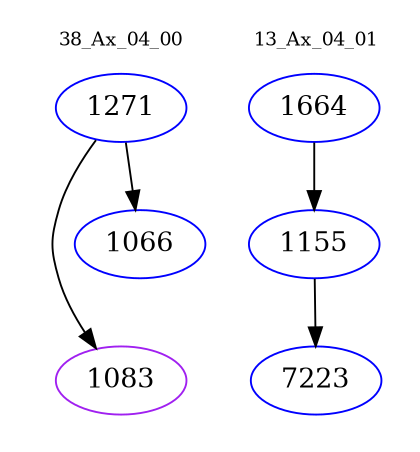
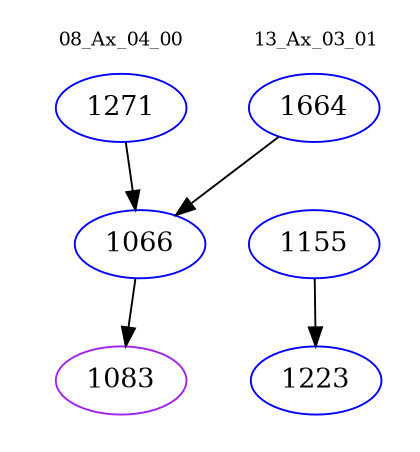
cluster "38_Ax_04_00": label "38_Ax_04_00" -> "08_Ax_04_00"
cluster "13_Ax_04_01": label "13_Ax_04_01" -> "13_Ax_03_01"
edge "1664" -> "1155": now "1664" -> "1066"
edge "1271" -> "1083": now "1066" -> "1083"
node "7223": label "7223" -> "1223"
